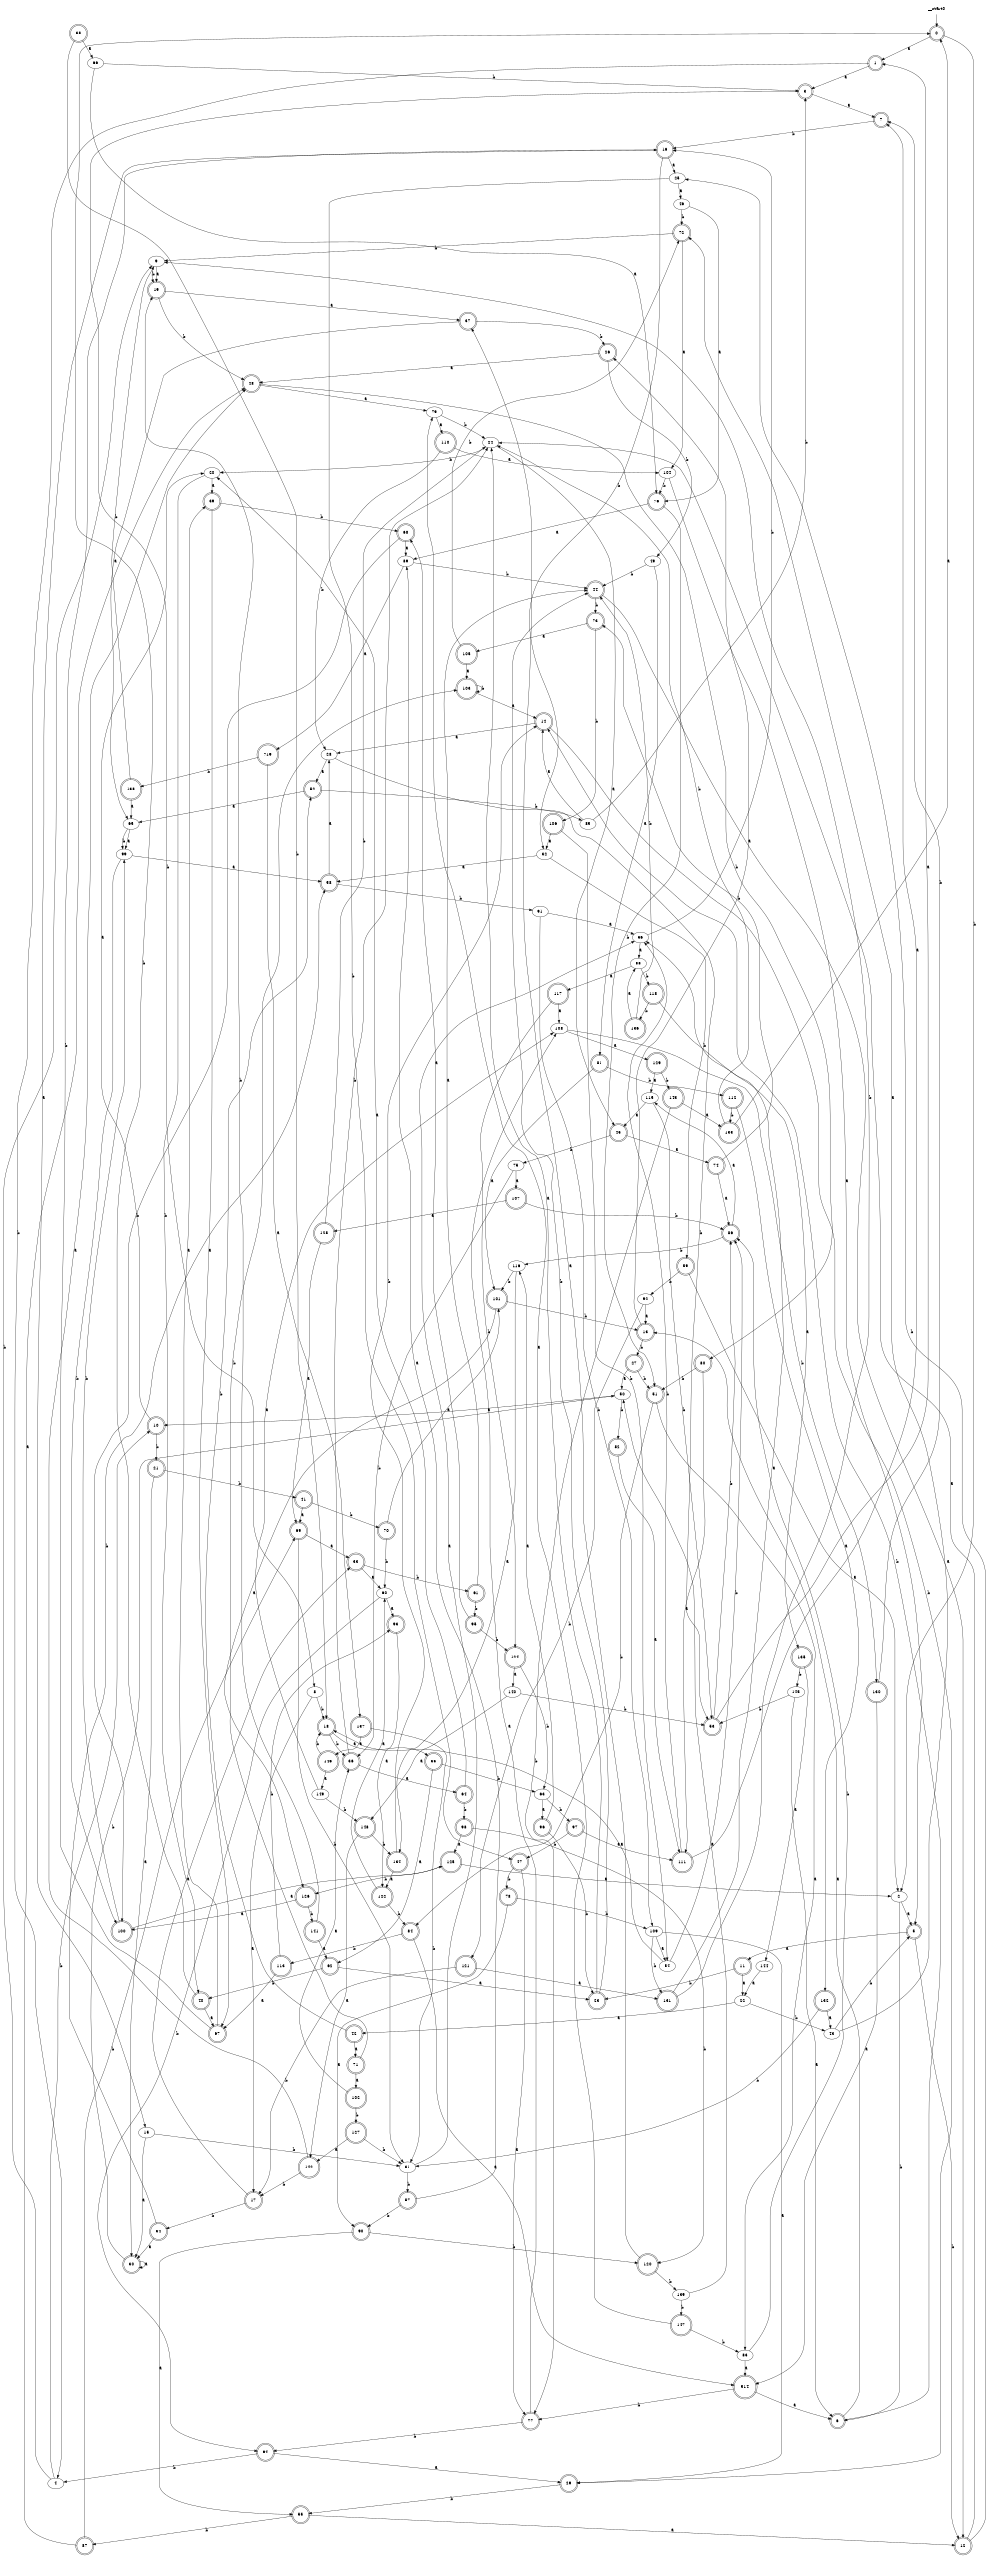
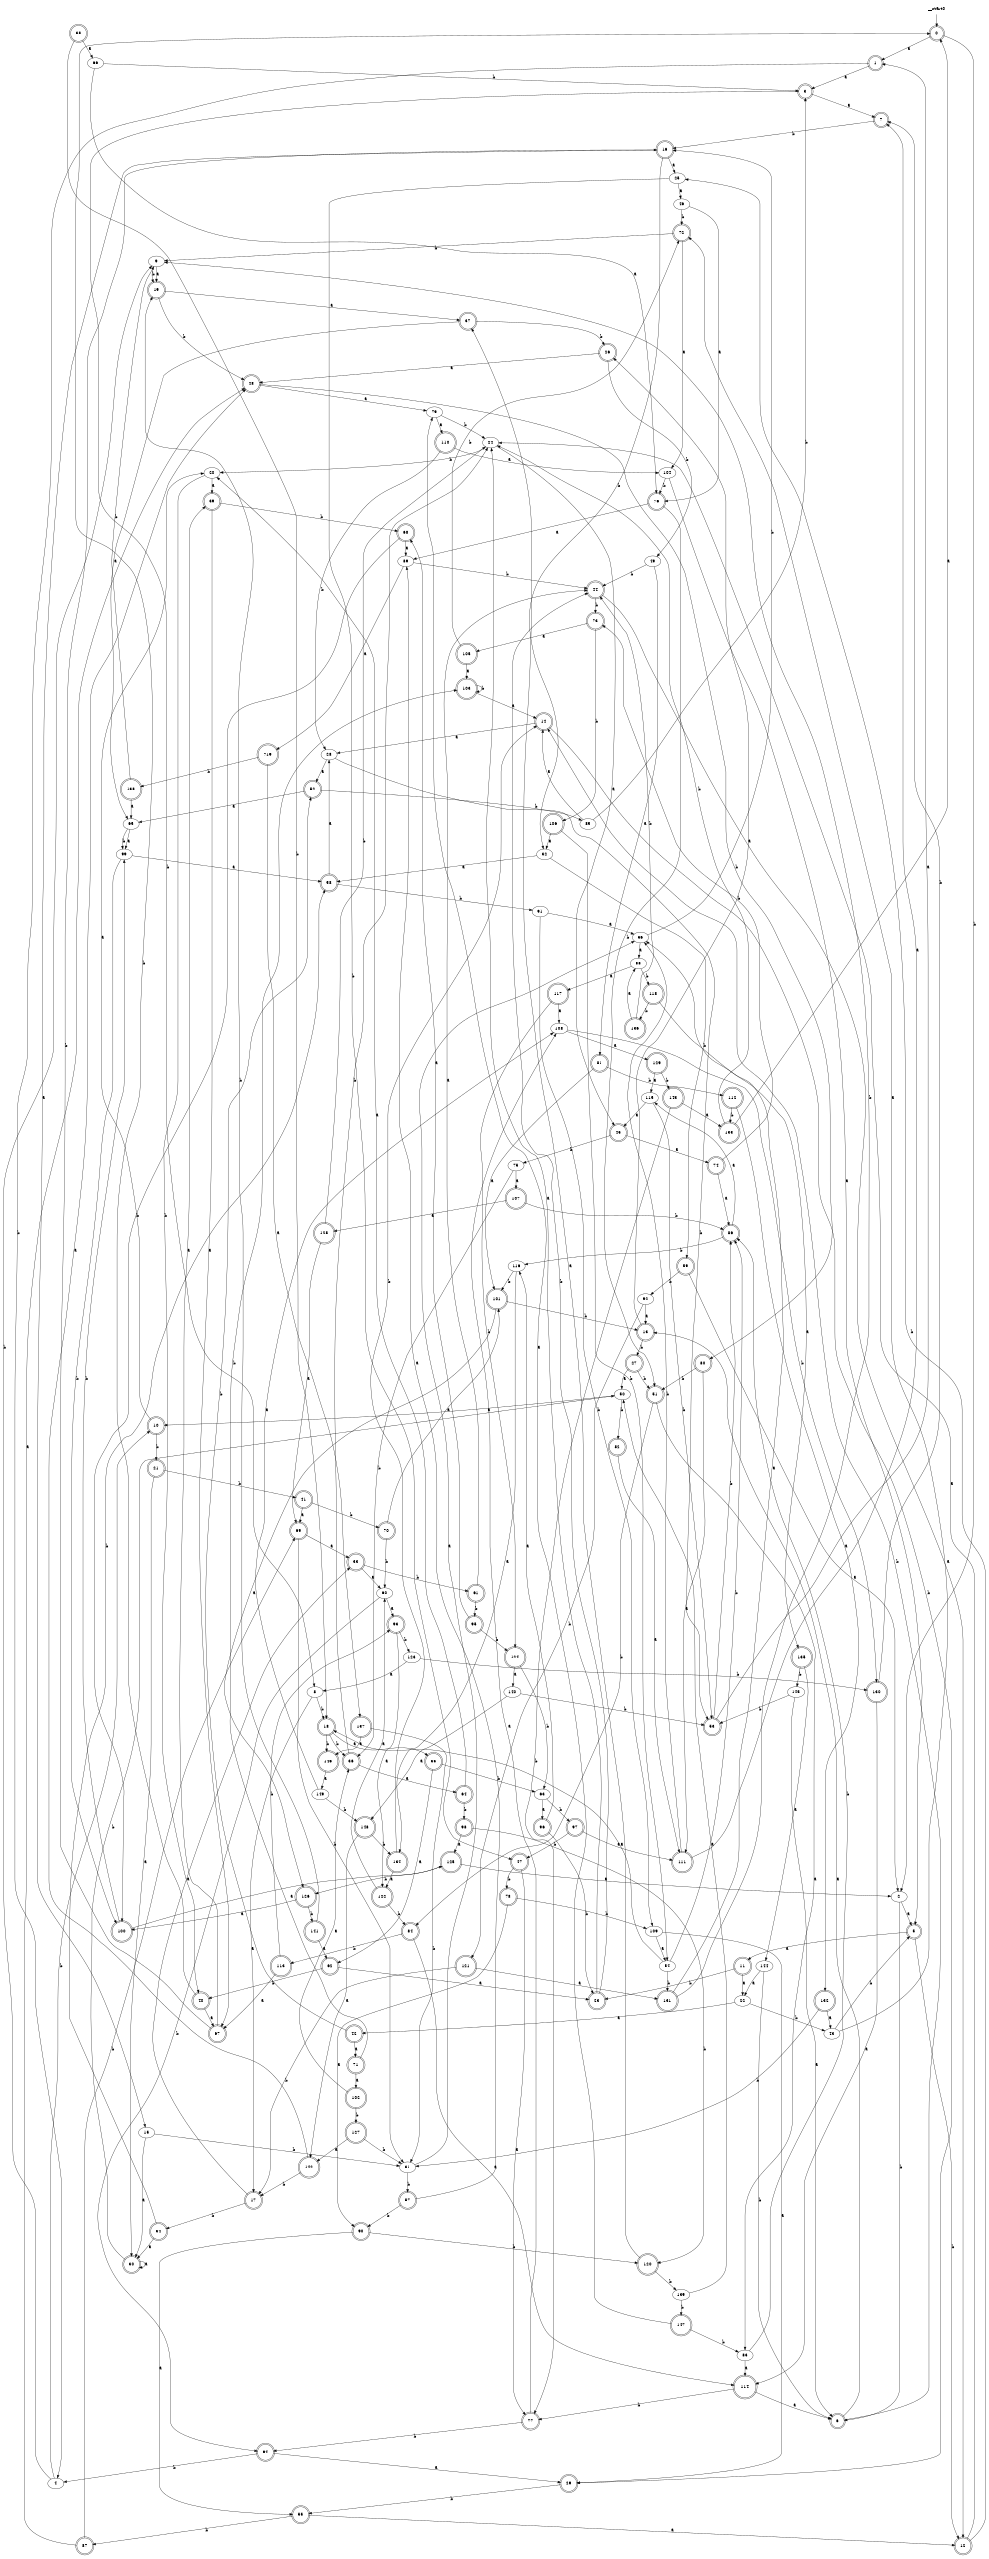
node "123": added
edge "146" -> "18": reversed
edge "109" -> "131": now "54" -> "131"
edge "144" -> "6": added, label "b"
node "514": label "514" -> "114"
